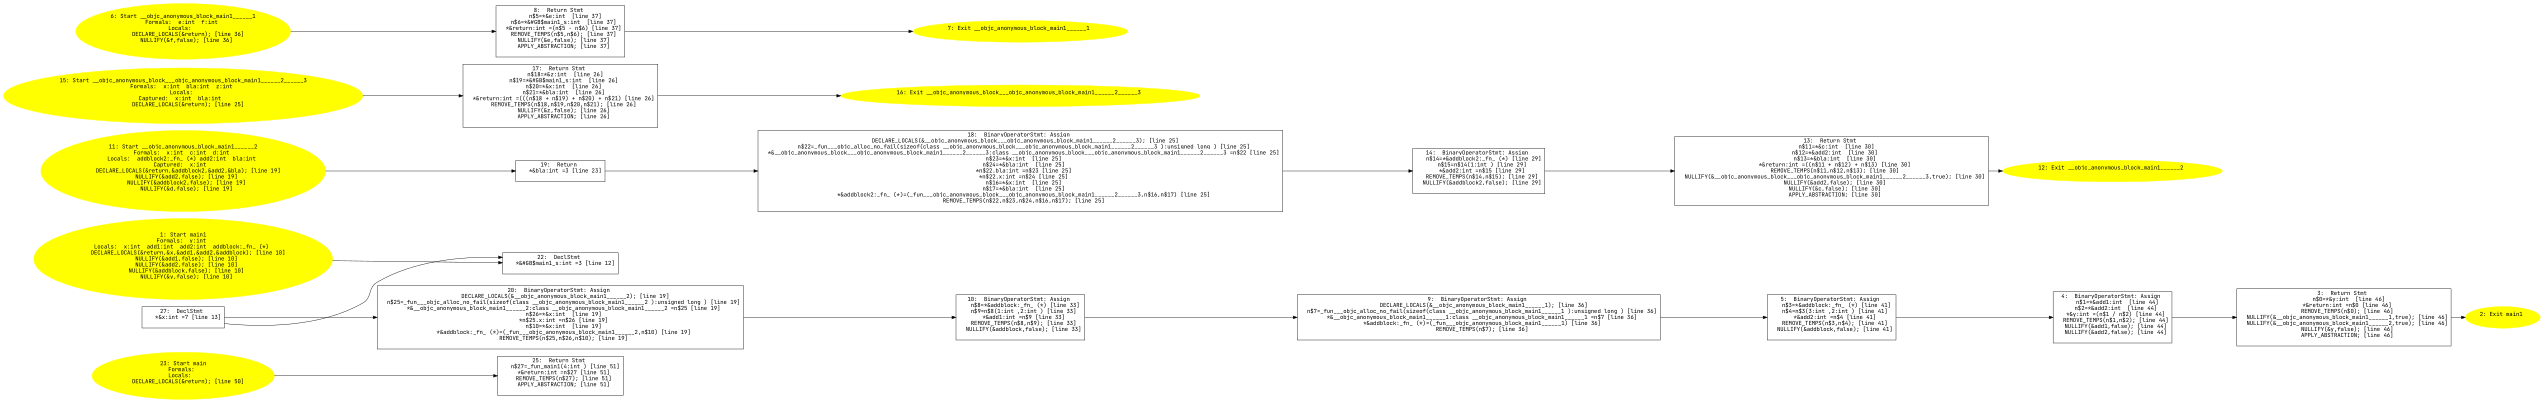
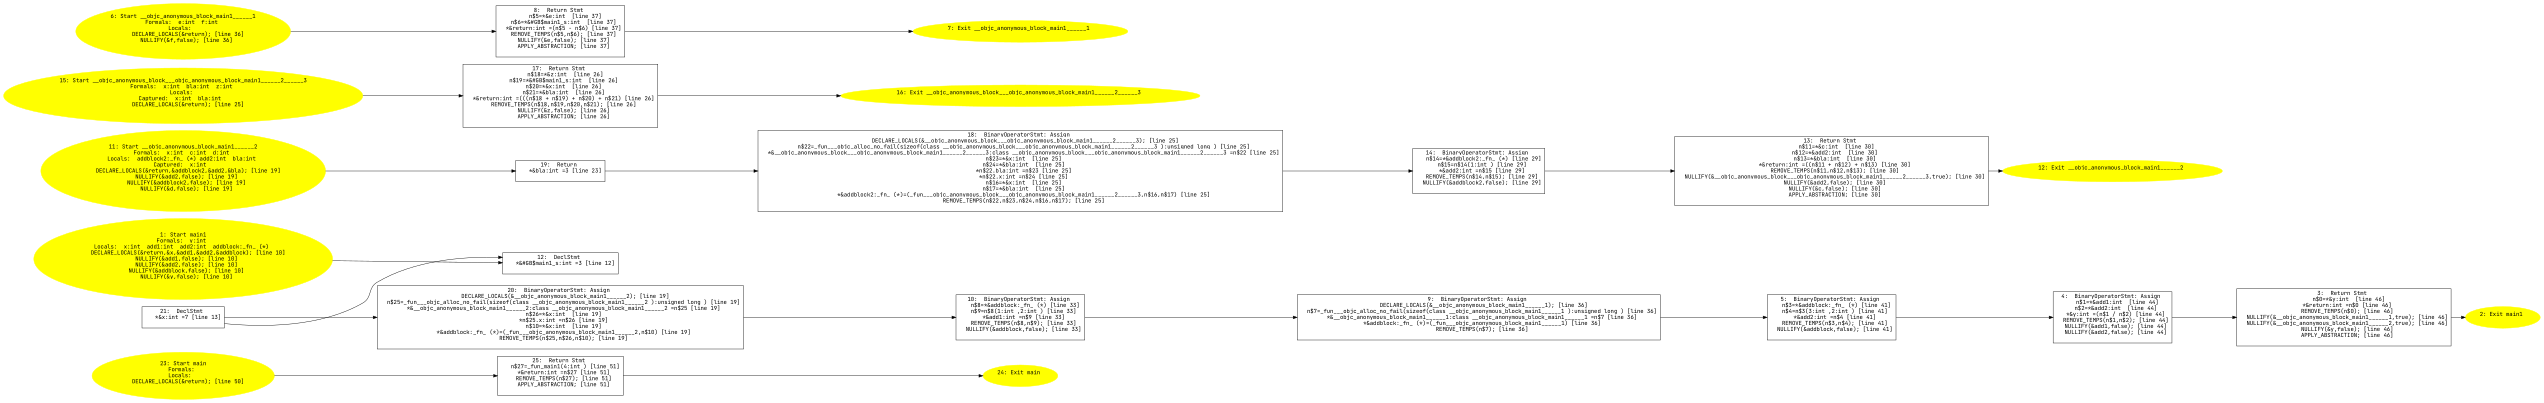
node "22:  DeclStmt *&#GB$main1_s:int =3 [line 12]": label "22:  DeclStmt *&#GB$main1_s:int =3 [line 12]" -> "12:  DeclStmt *&#GB$main1_s:int =3 [line 12]"
node "27:  DeclStmt *&x:int =7 [line 13]": label "27:  DeclStmt *&x:int =7 [line 13]" -> "21:  DeclStmt *&x:int =7 [line 13]"
node "24: Exit main": added
